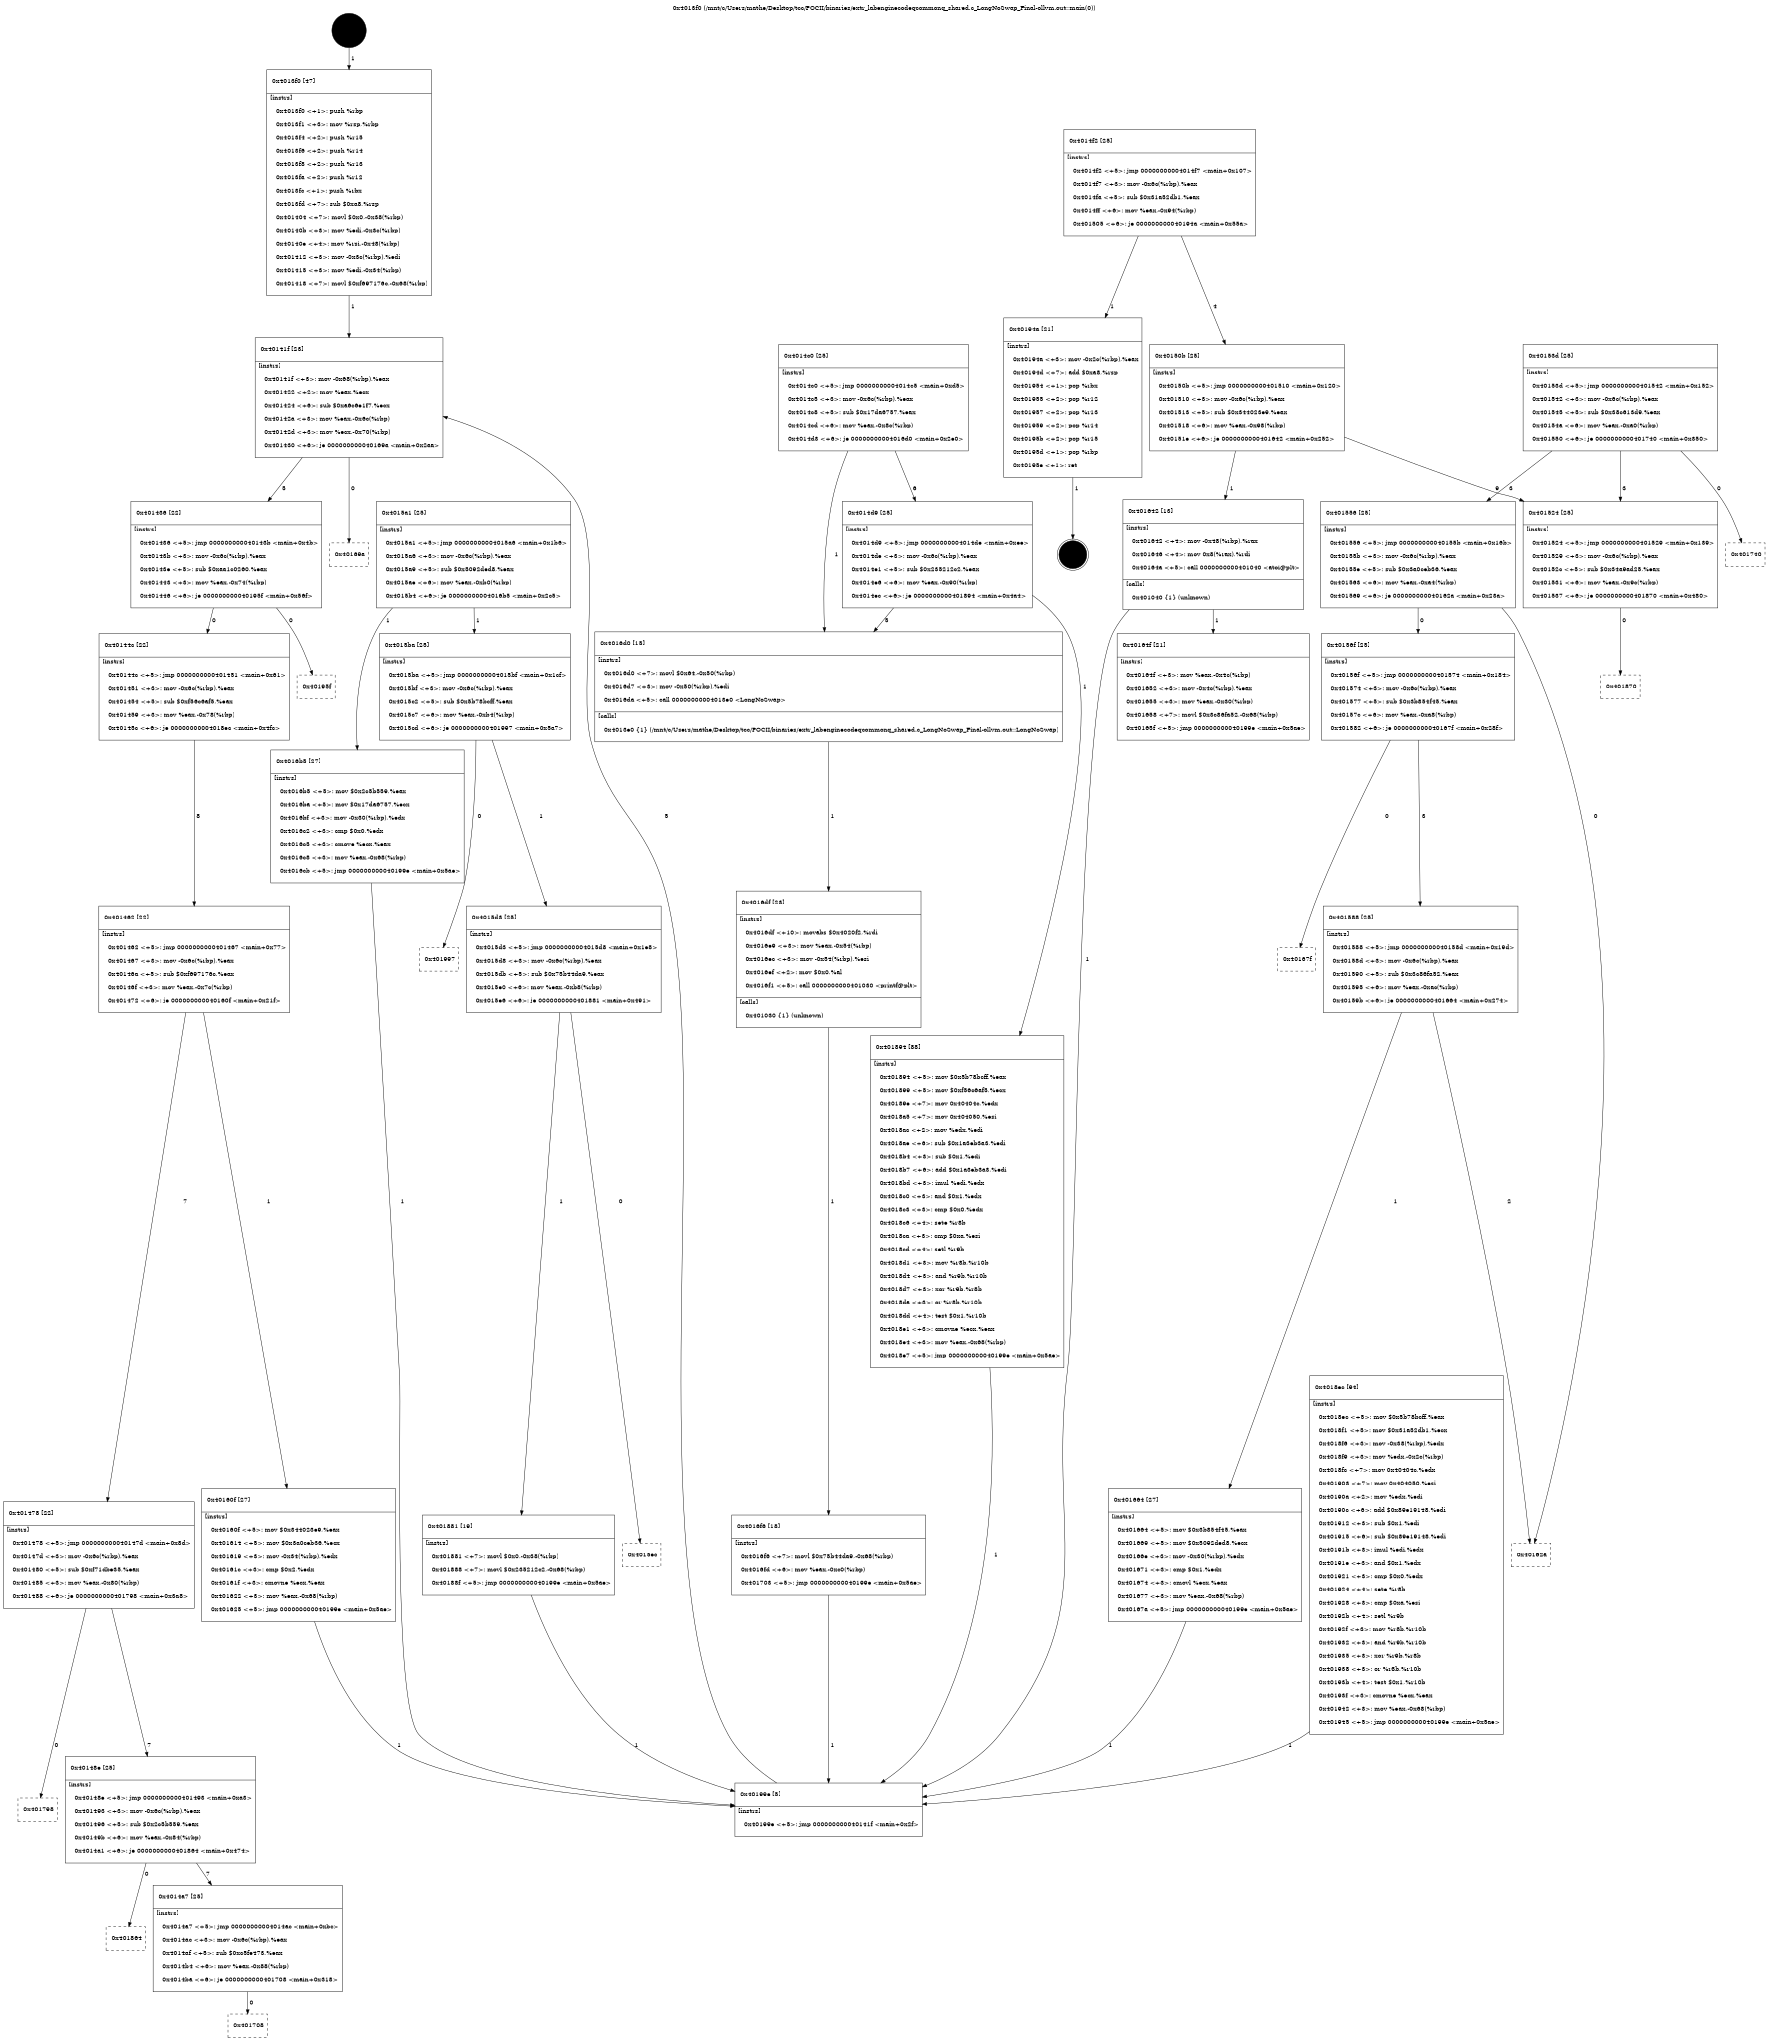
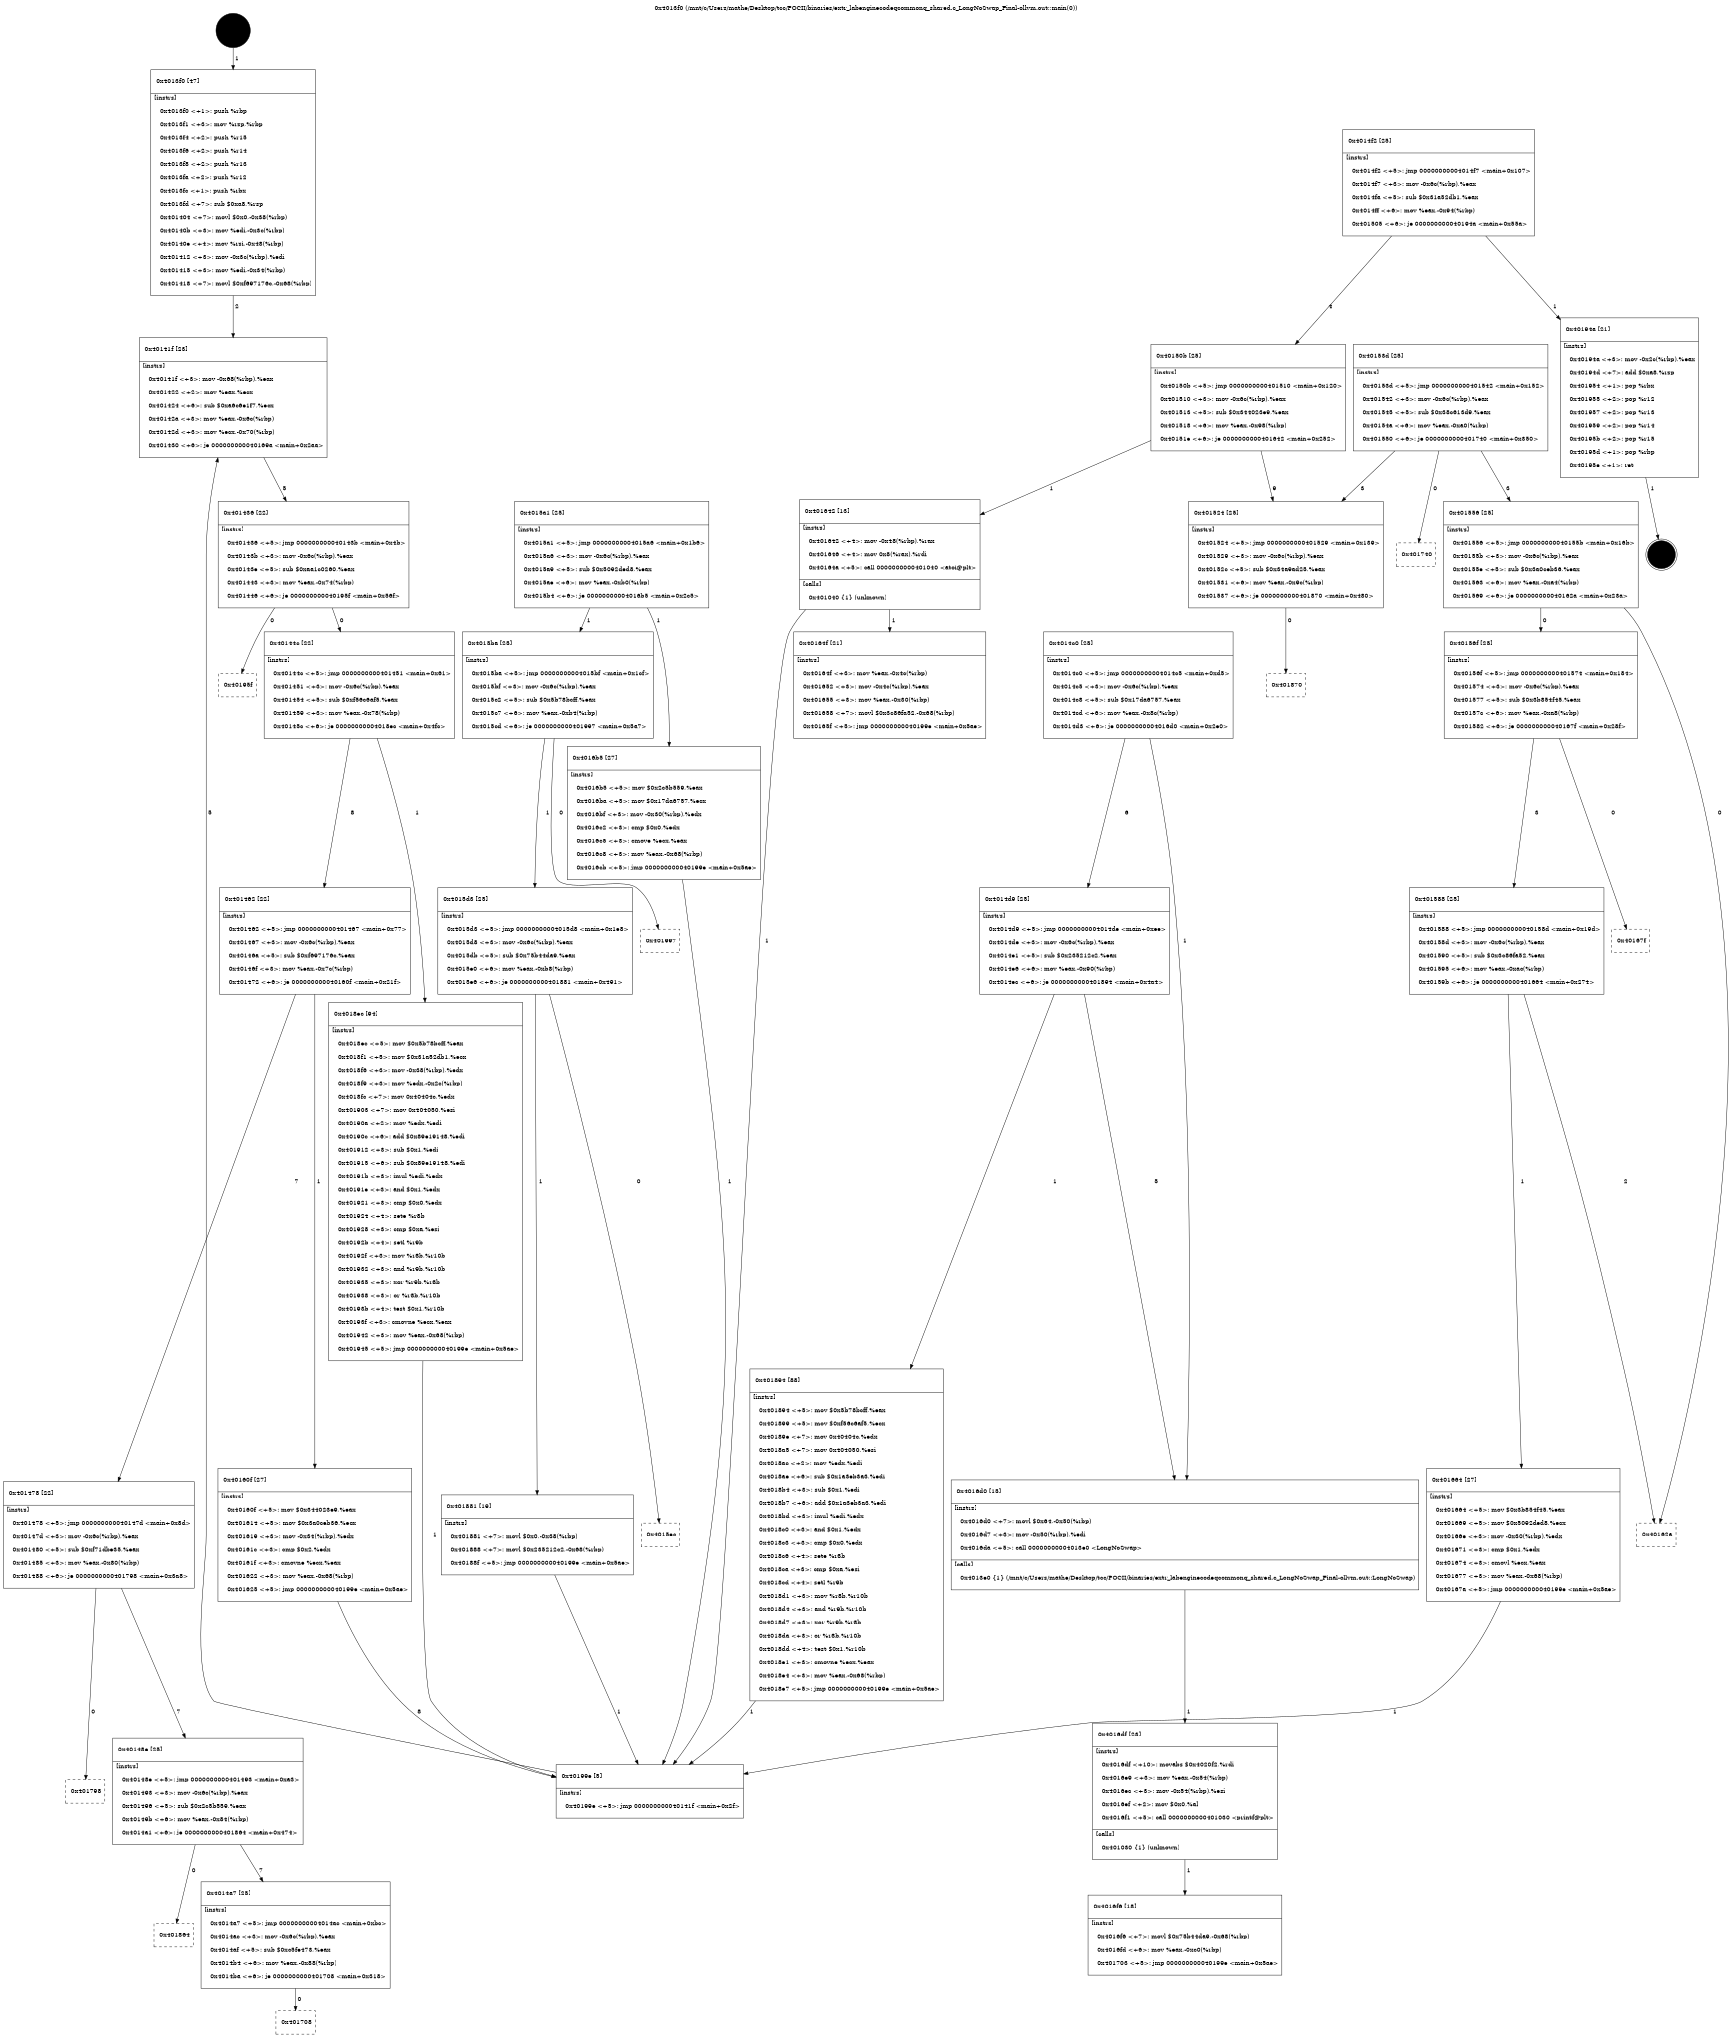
edge "0x4013f0 [47]" -> "0x40141f [23]": label " 1" -> " 2"
node "0x40169a": removed
edge "0x40144c [22]" -> "0x4018ec [94]": added, label "1"
edge "0x4016f6 [18]" -> "0x40199e [5]": removed, label "1"
edge "0x40160f [27]" -> "0x40199e [5]": label " 1" -> " 8"
